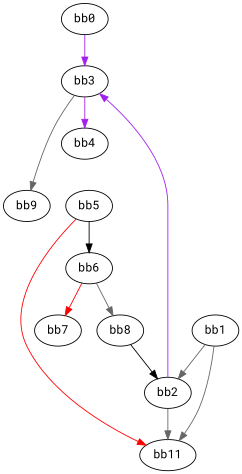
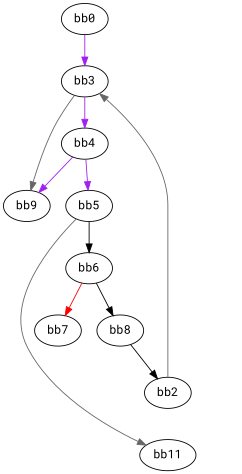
edge "bb4" -> "bb5": added
edge "bb4" -> "bb9": added
edge "bb2" -> "bb3": color purple -> gray40
edge "bb6" -> "bb8": color gray40 -> black
node "bb1": removed
edge "bb5" -> "bb11": color red -> gray40
edge "bb2" -> "bb11": removed
